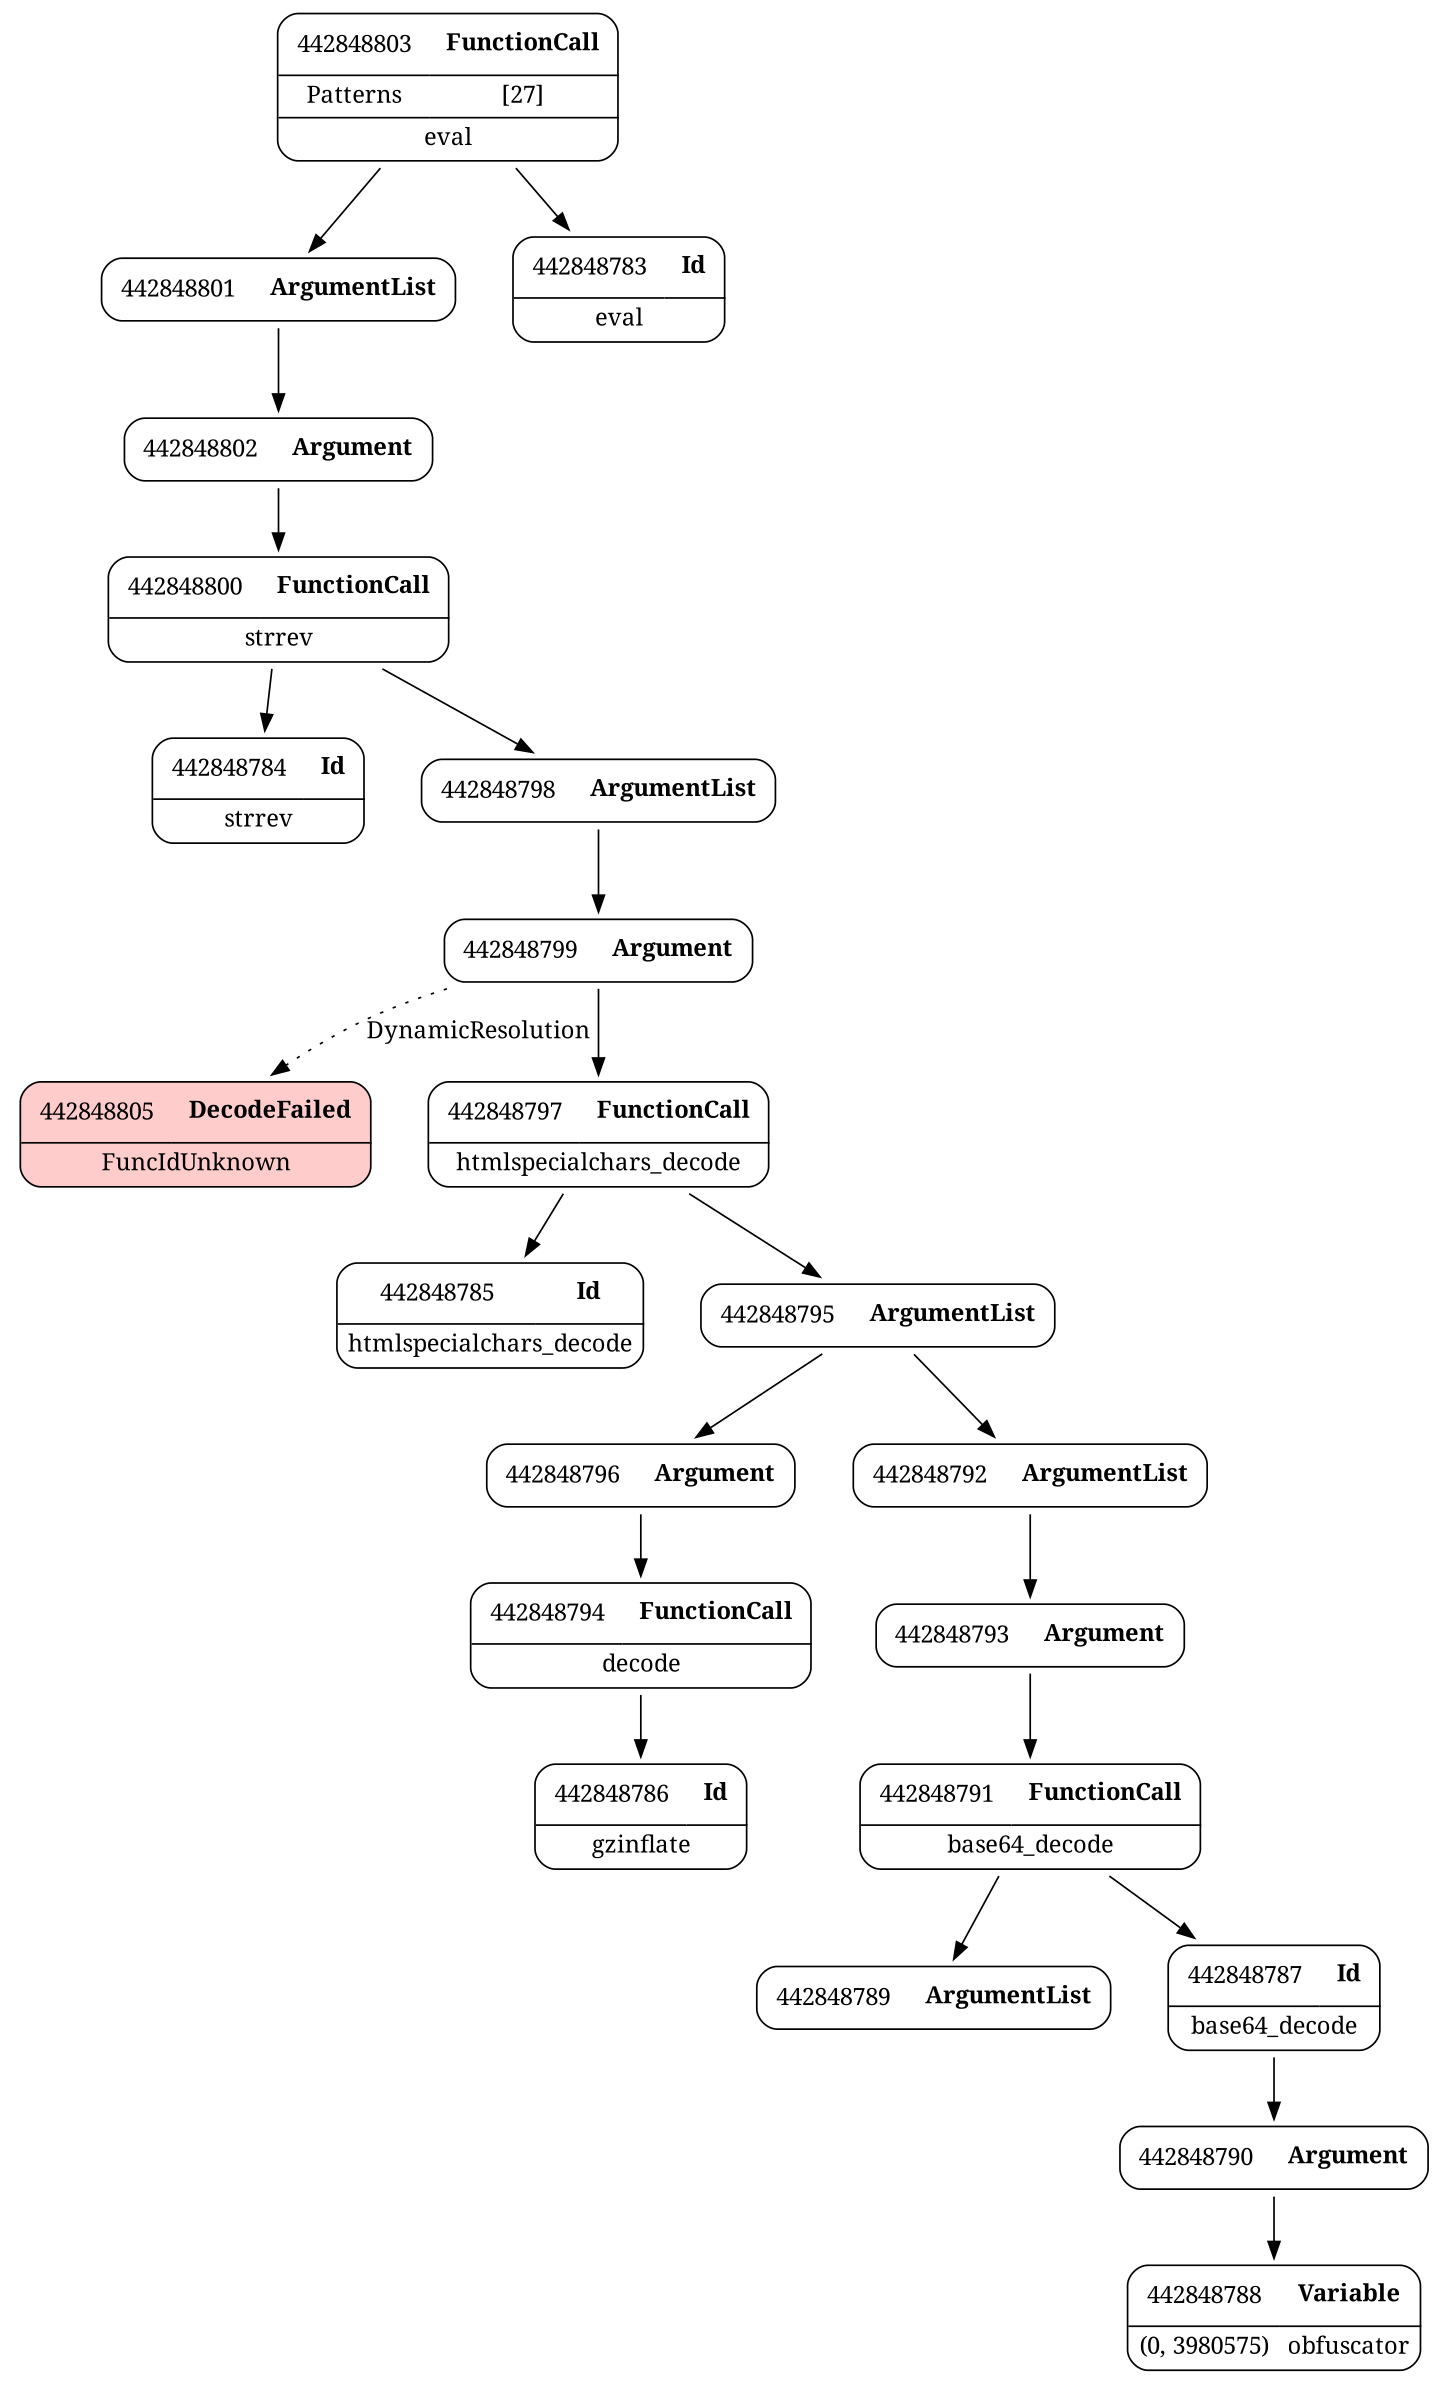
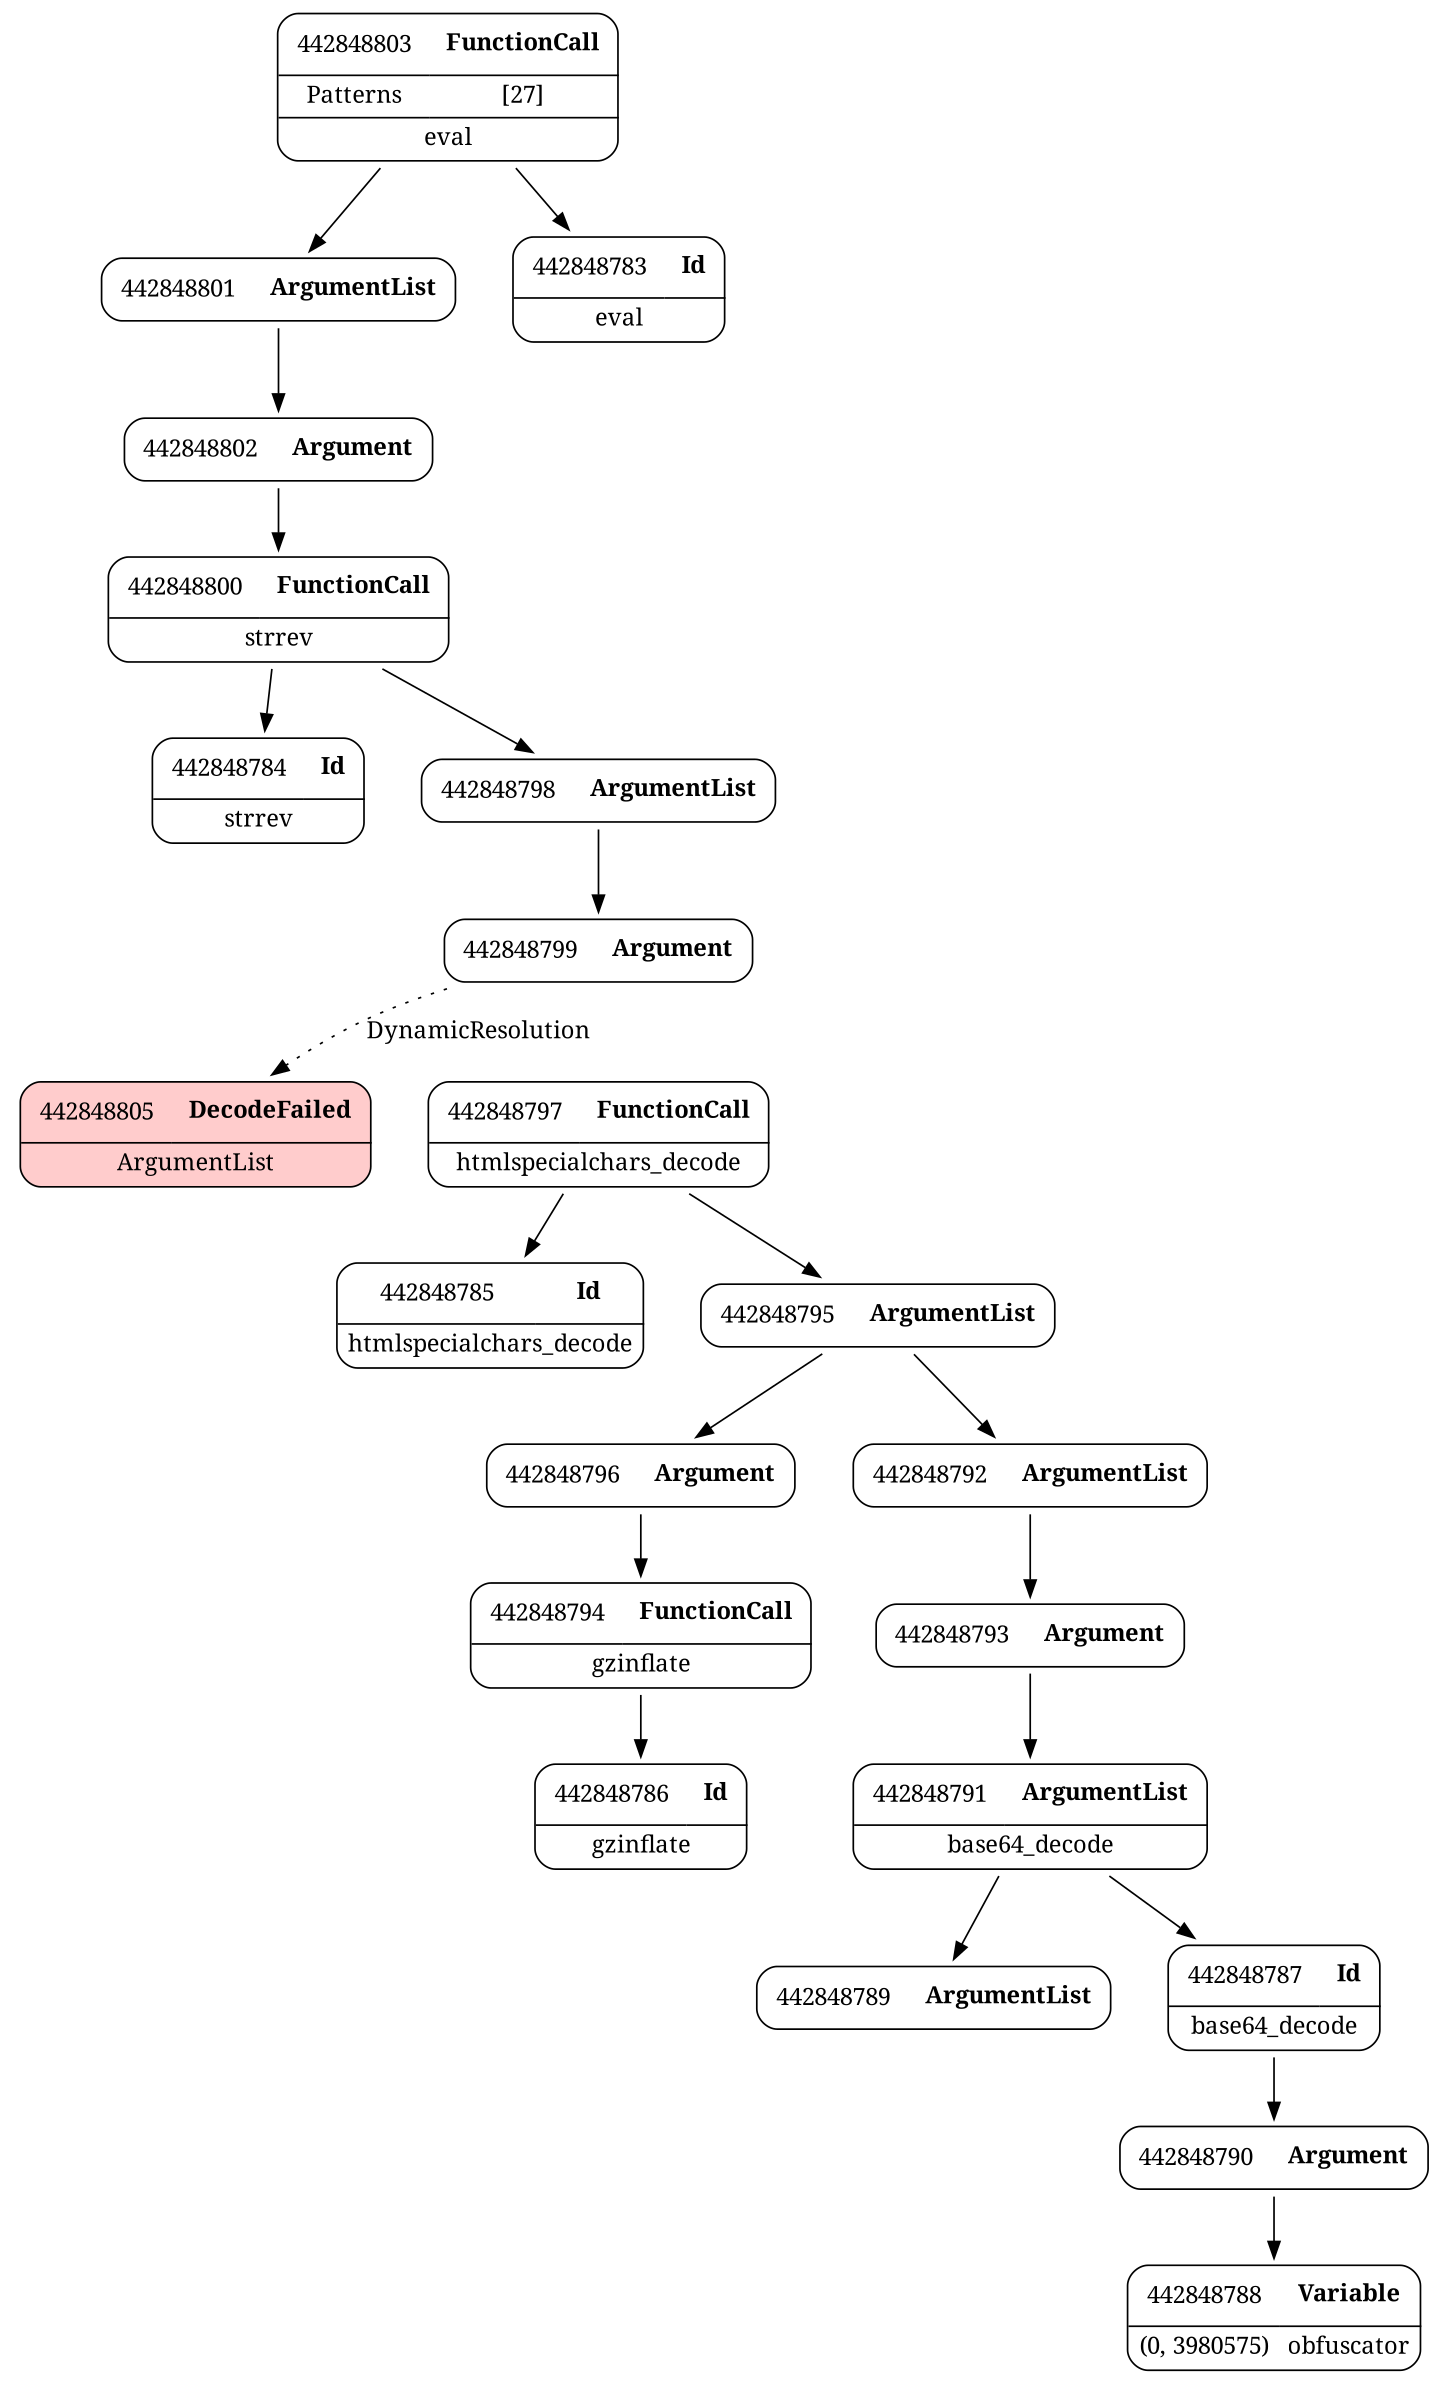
edge "442848799" -> "442848797": removed
node "442848805": text "FuncIdUnknown" -> "ArgumentList"
node "442848794": text "decode" -> "gzinflate"
node "442848791": text "FunctionCall" -> "ArgumentList"
